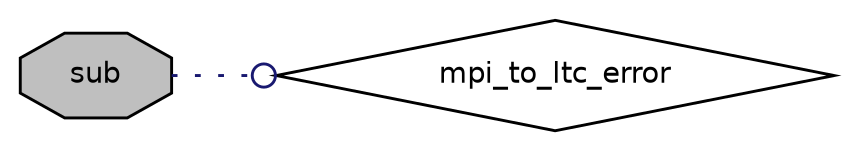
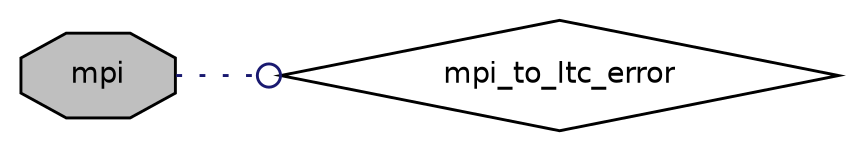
node "sub": label "sub" -> "mpi"
